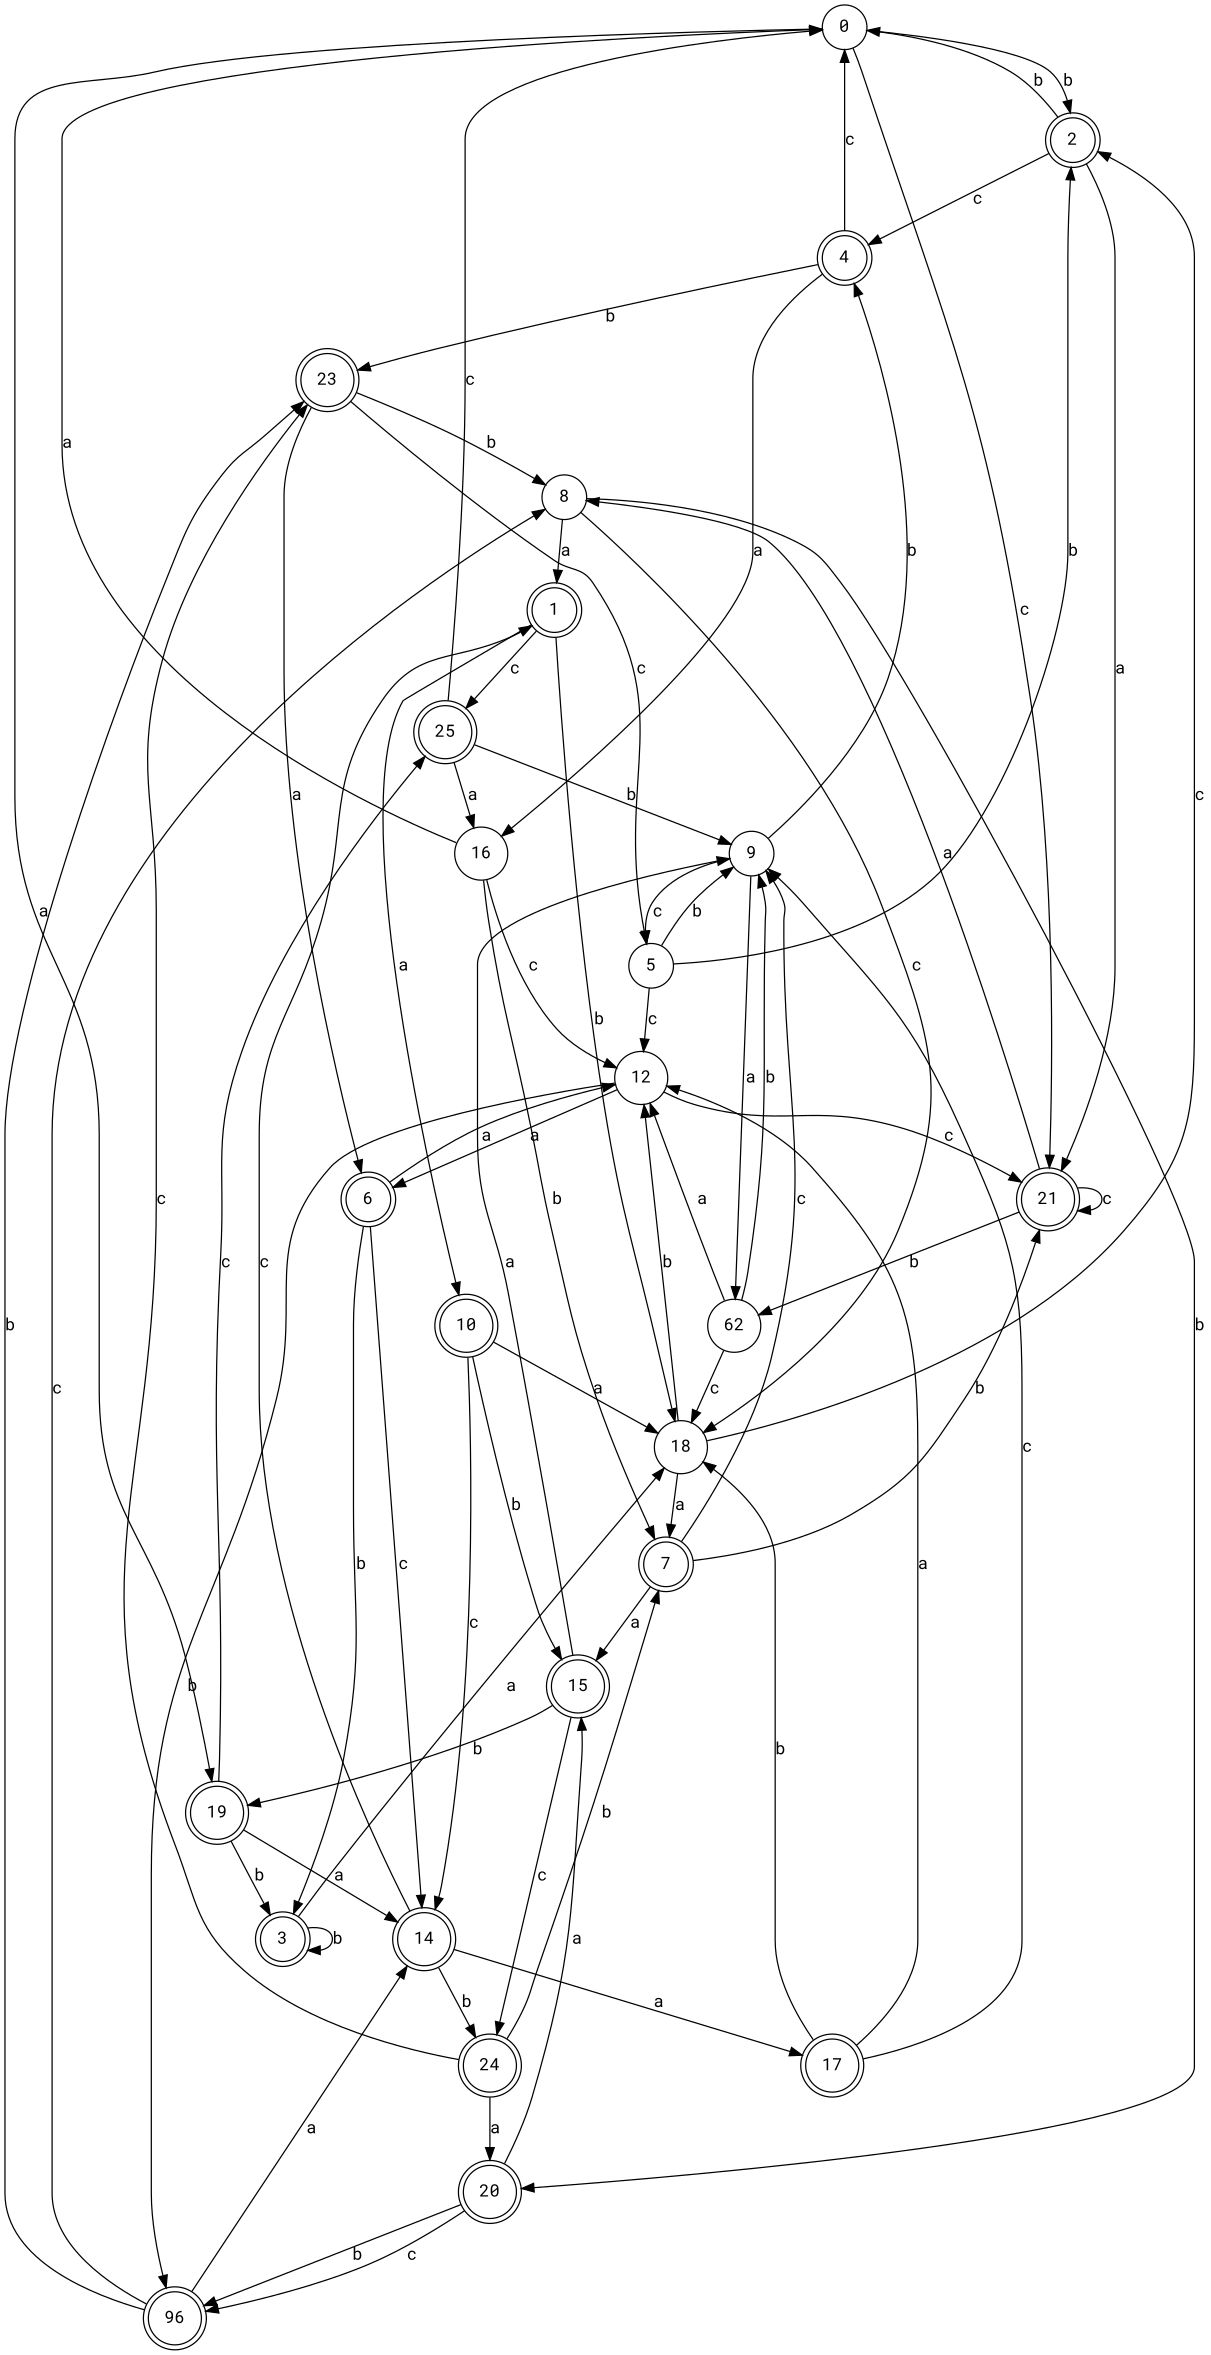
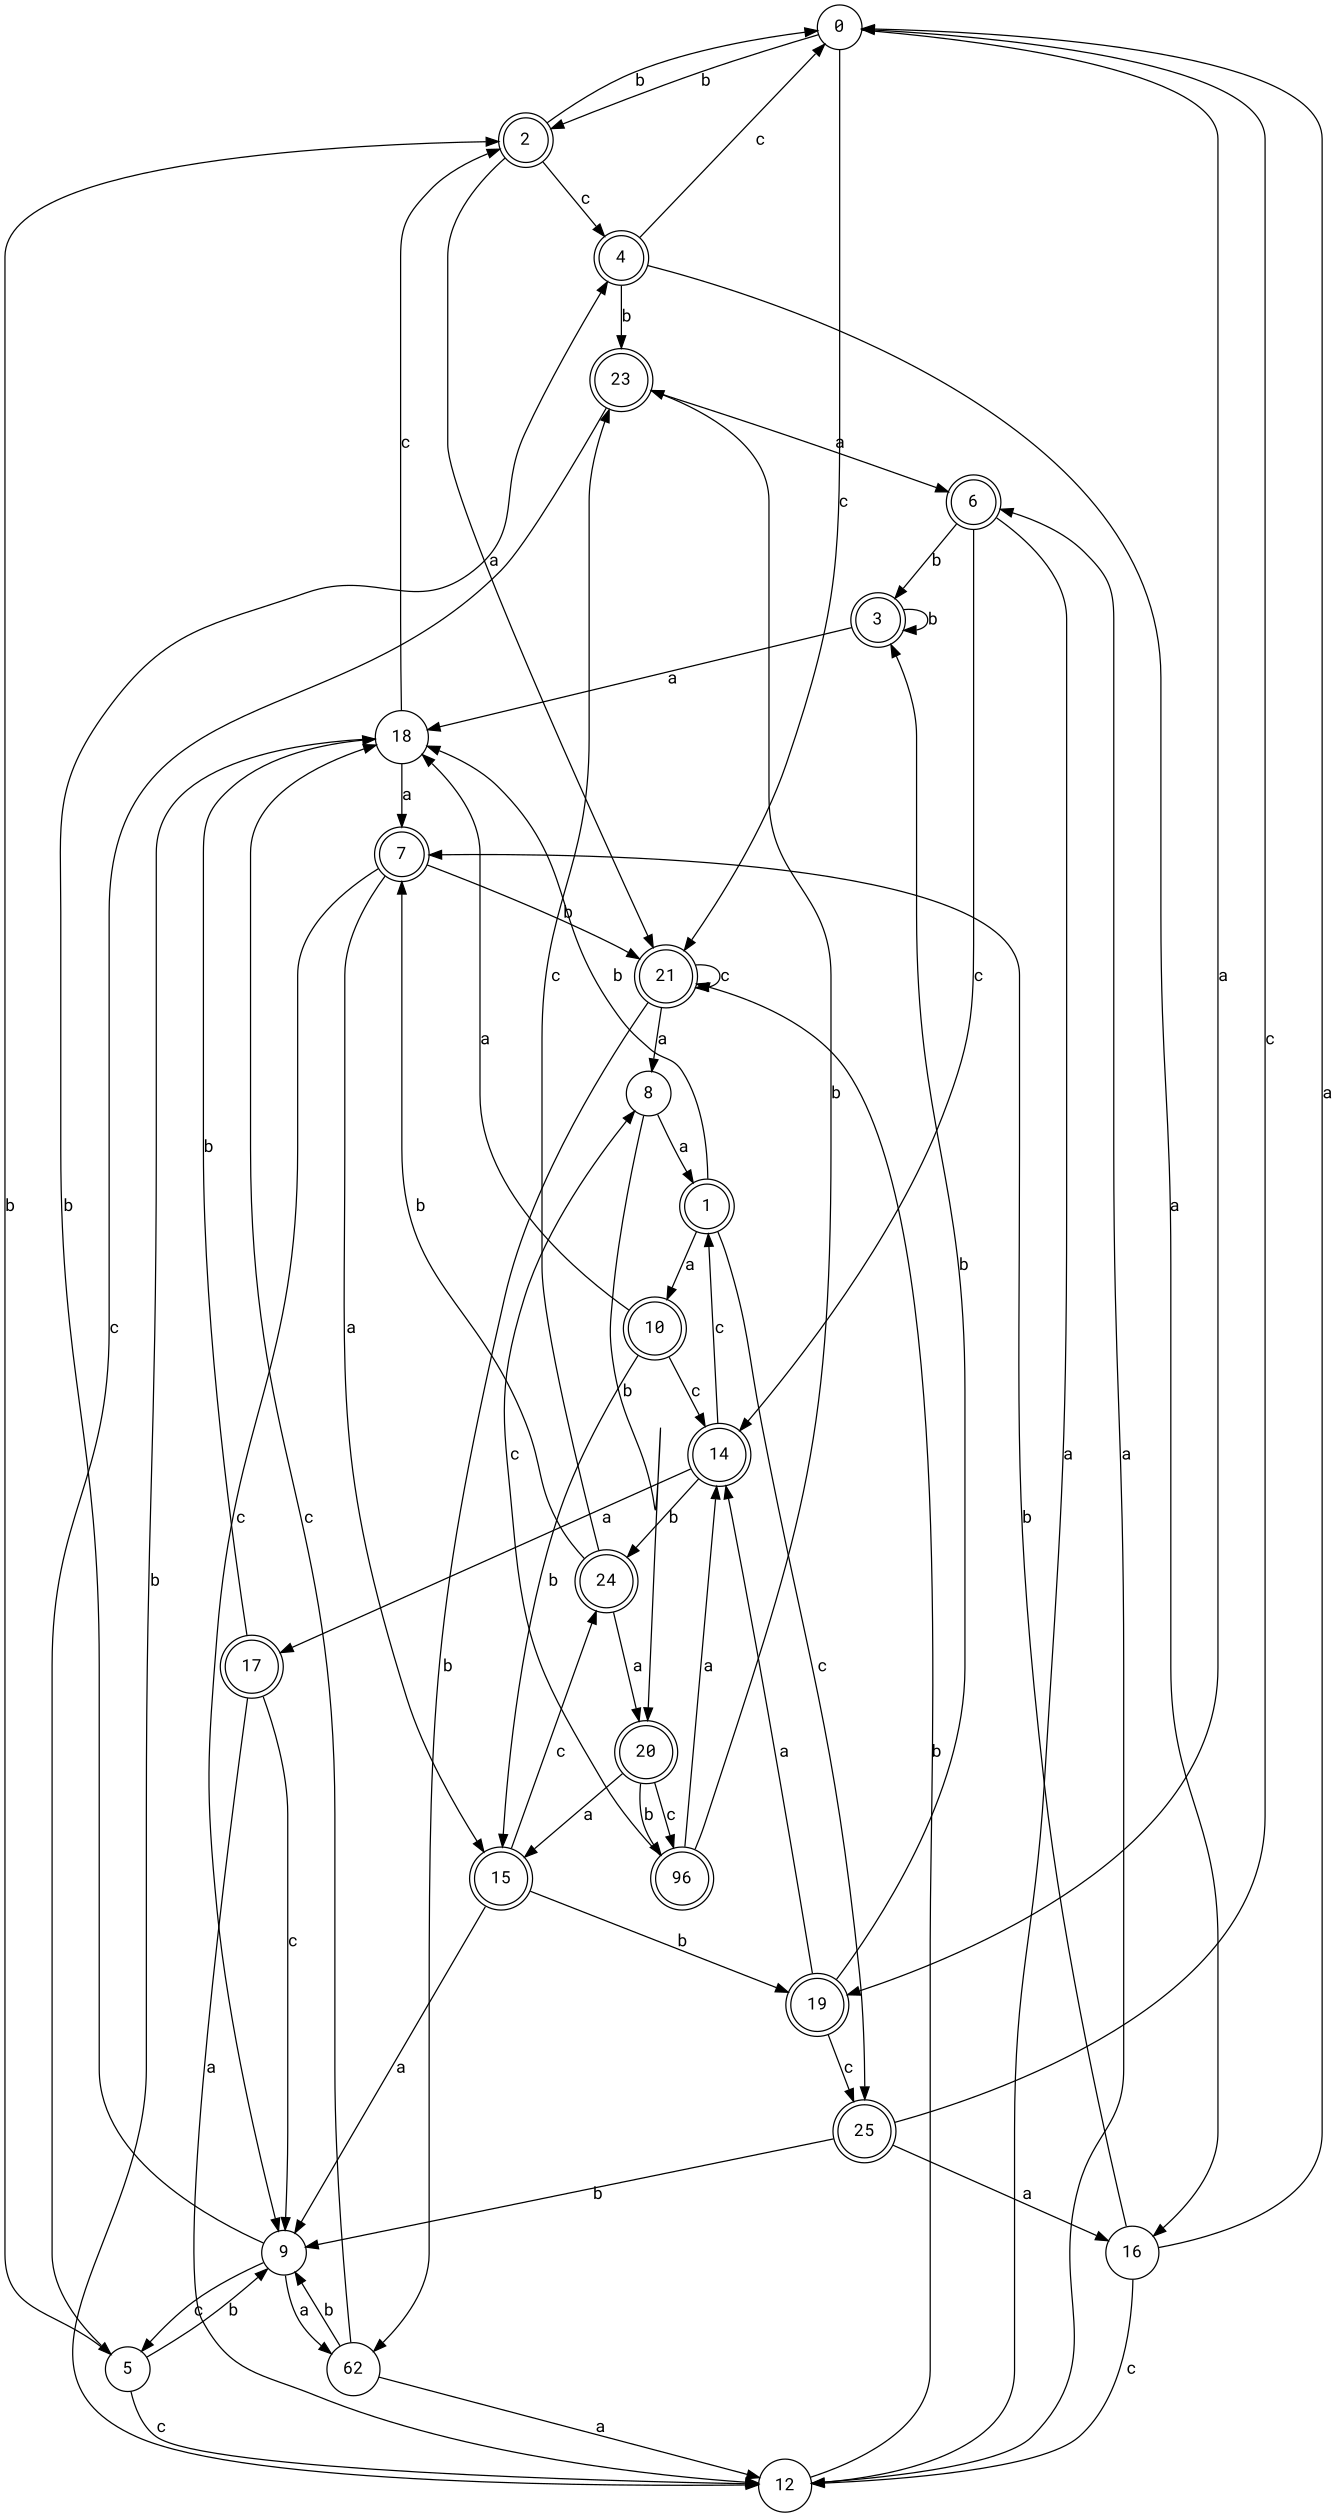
edge "23" -> "8": removed, label "b"
edge "8" -> "18": removed, label "c"
edge "12" -> "21": label "c" -> "b"
edge "12" -> "96": removed, label "b"
